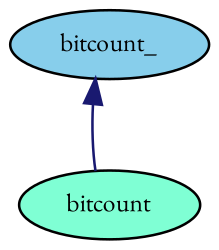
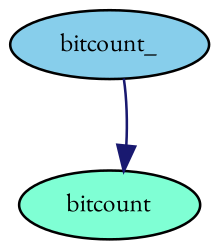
edge "bitcount" -> "bitcount_": reversed
